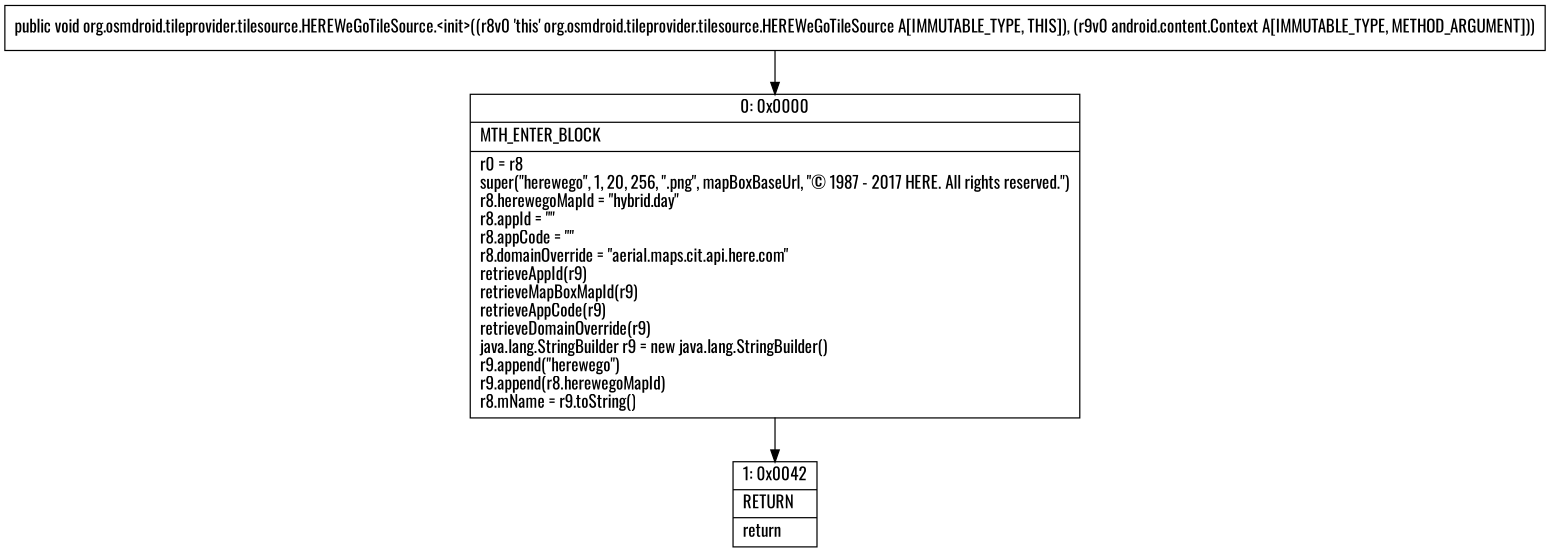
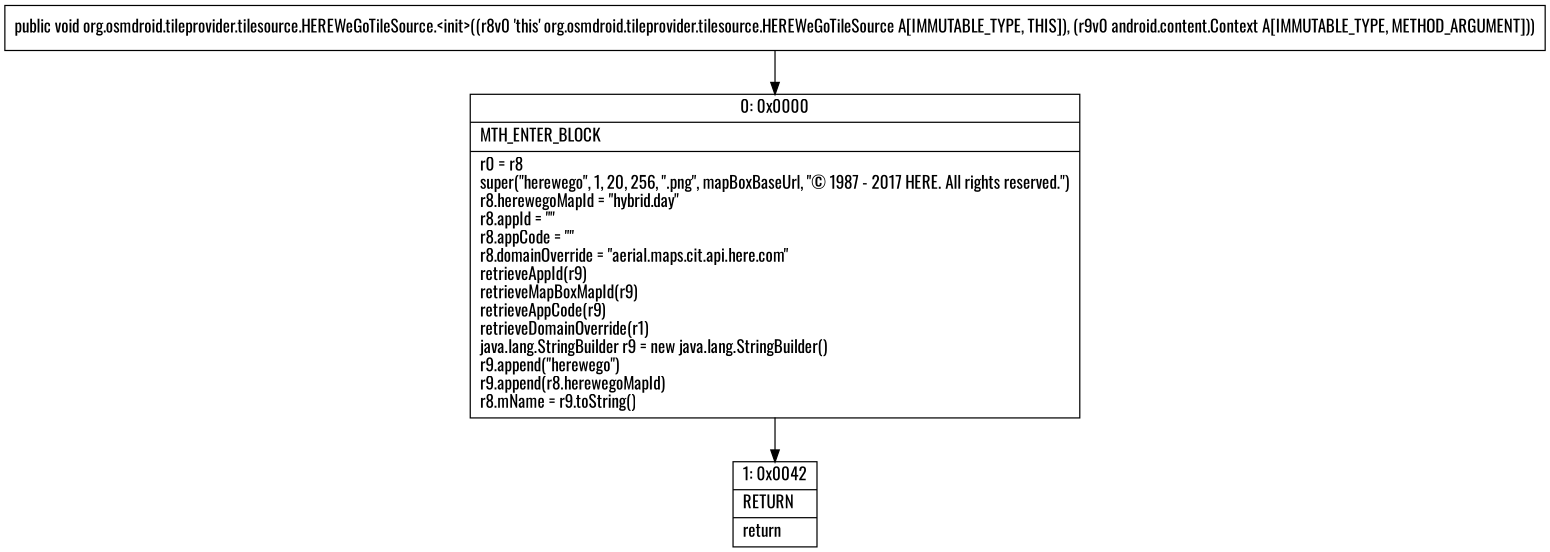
node "0: 0x0000": text "retrieveDomainOverride(r9)" -> "retrieveDomainOverride(r1)"
